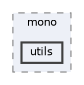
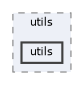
cluster "mono": label "mono" -> "utils"
